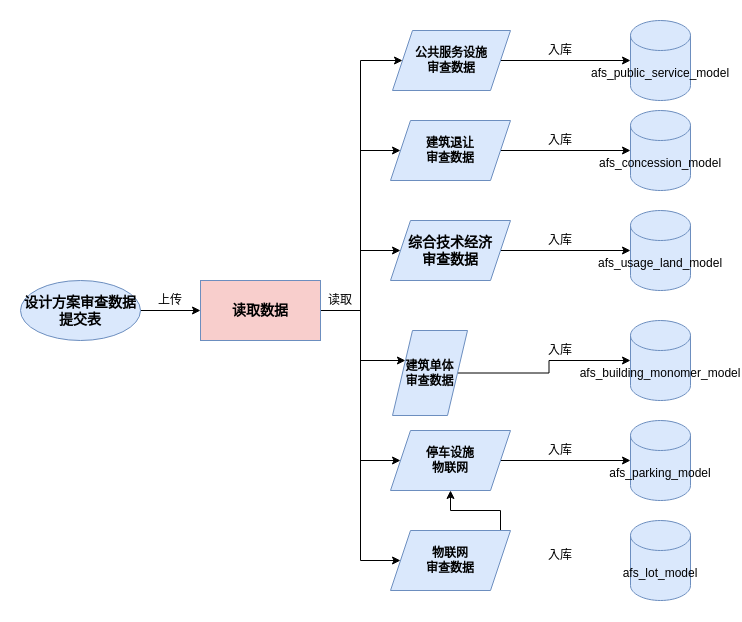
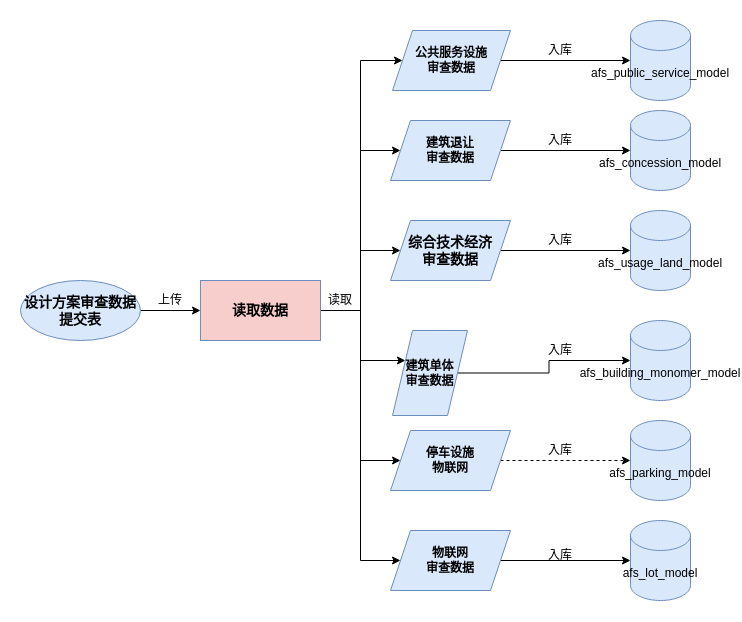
edge "停车设施 物联网" -> "afs_parking_model": style solid -> dashed
edge "物联网 审查数据" -> "停车设施 物联网": now "物联网 审查数据" -> "afs_lot_model"
